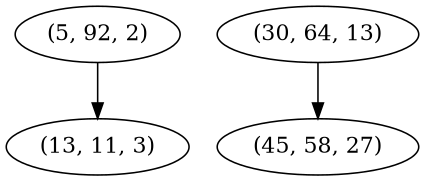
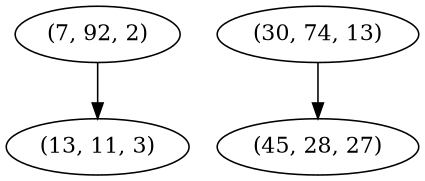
node "(5, 92, 2)": label "(5, 92, 2)" -> "(7, 92, 2)"
node "(30, 64, 13)": label "(30, 64, 13)" -> "(30, 74, 13)"
node "(45, 58, 27)": label "(45, 58, 27)" -> "(45, 28, 27)"
